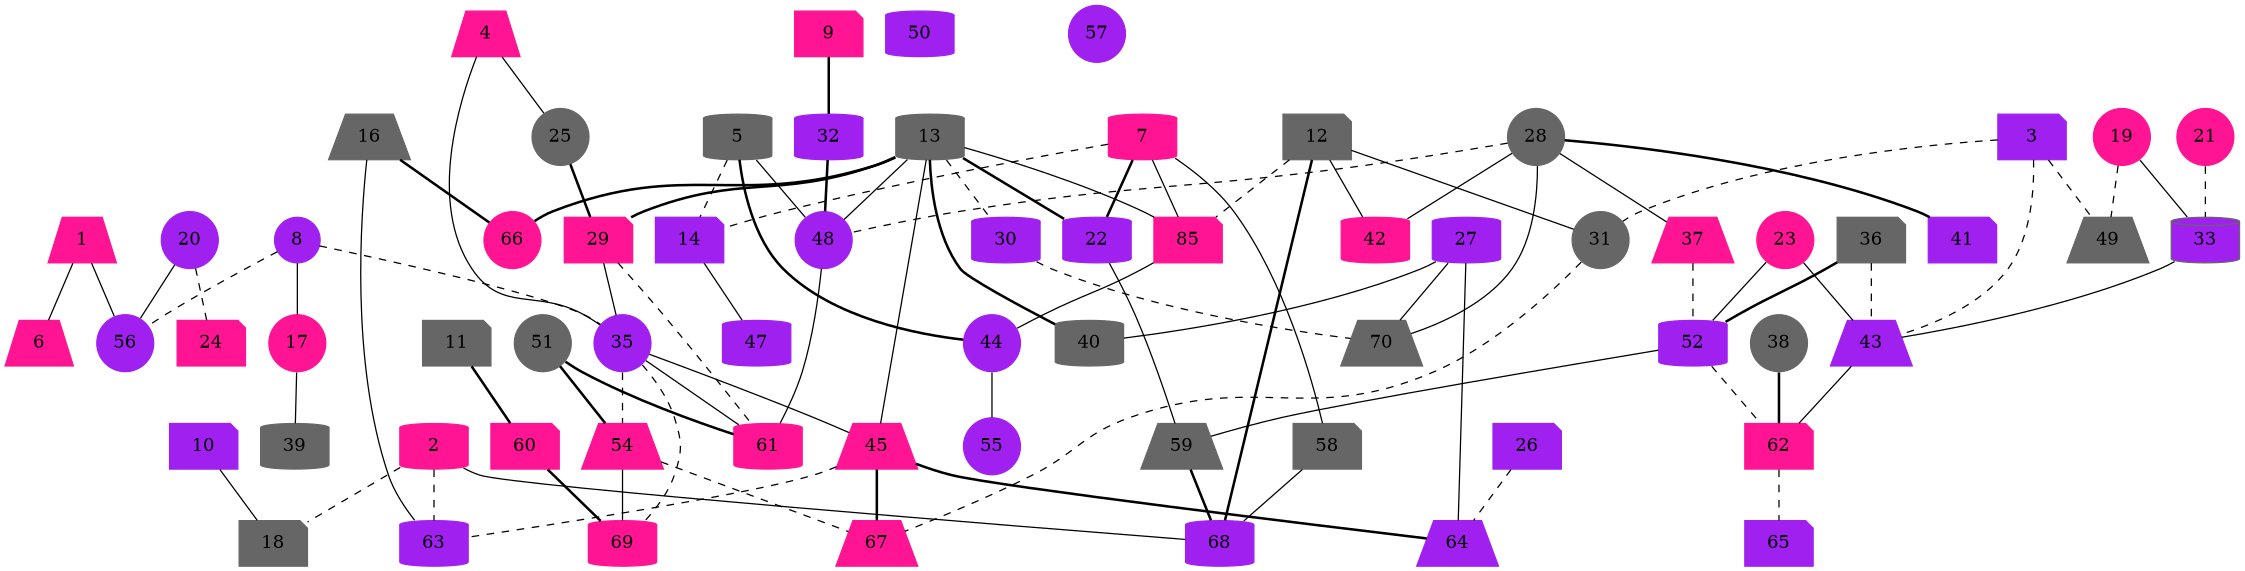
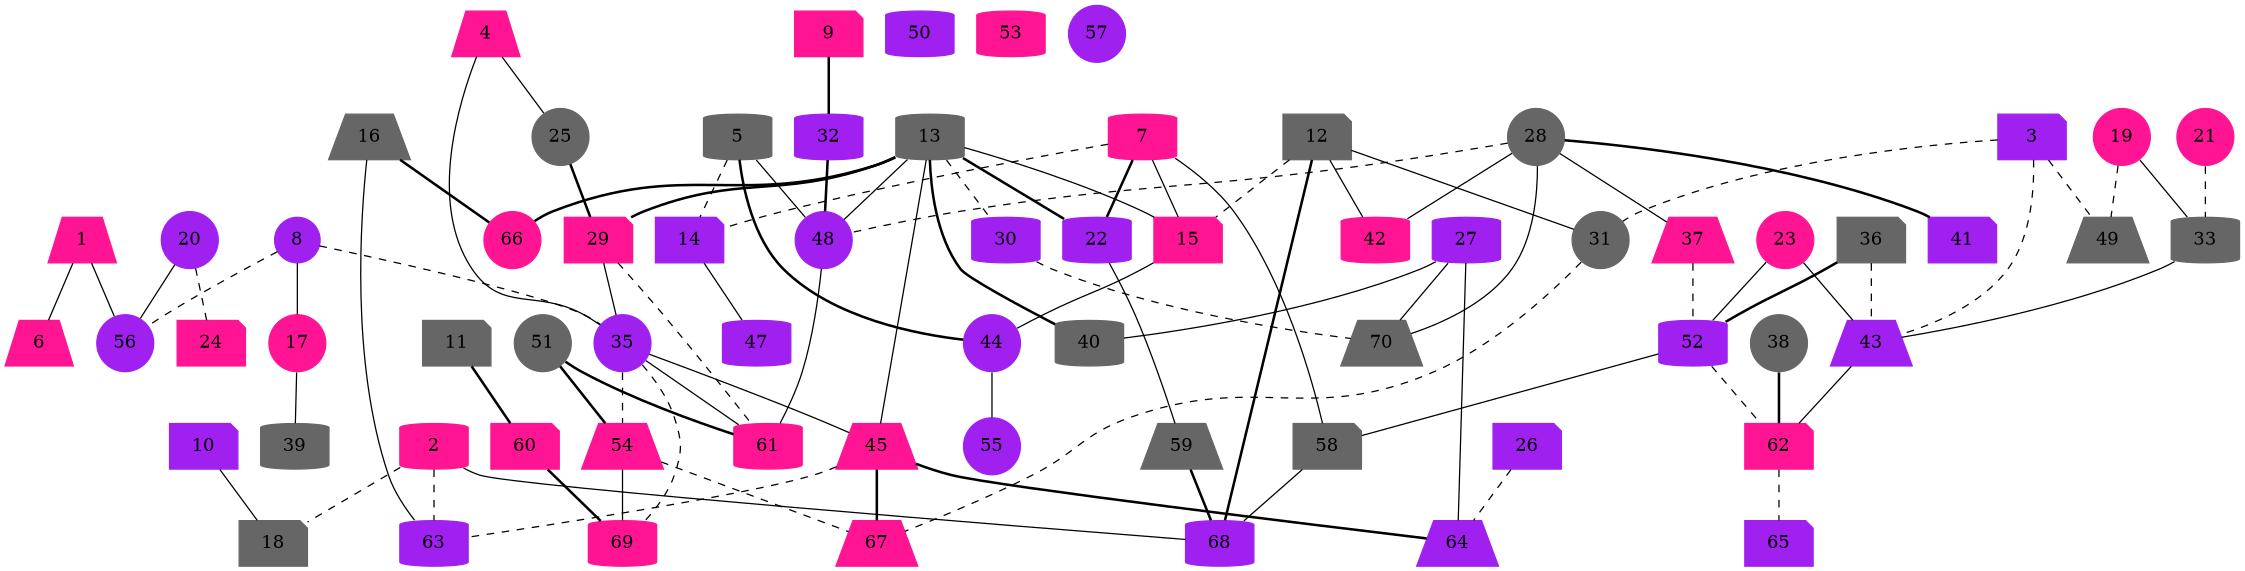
node "53": added
node "85": label "85" -> "15"
node "33": fillcolor purple -> gray40
edge "52" -- "59": now "52" -- "58"
